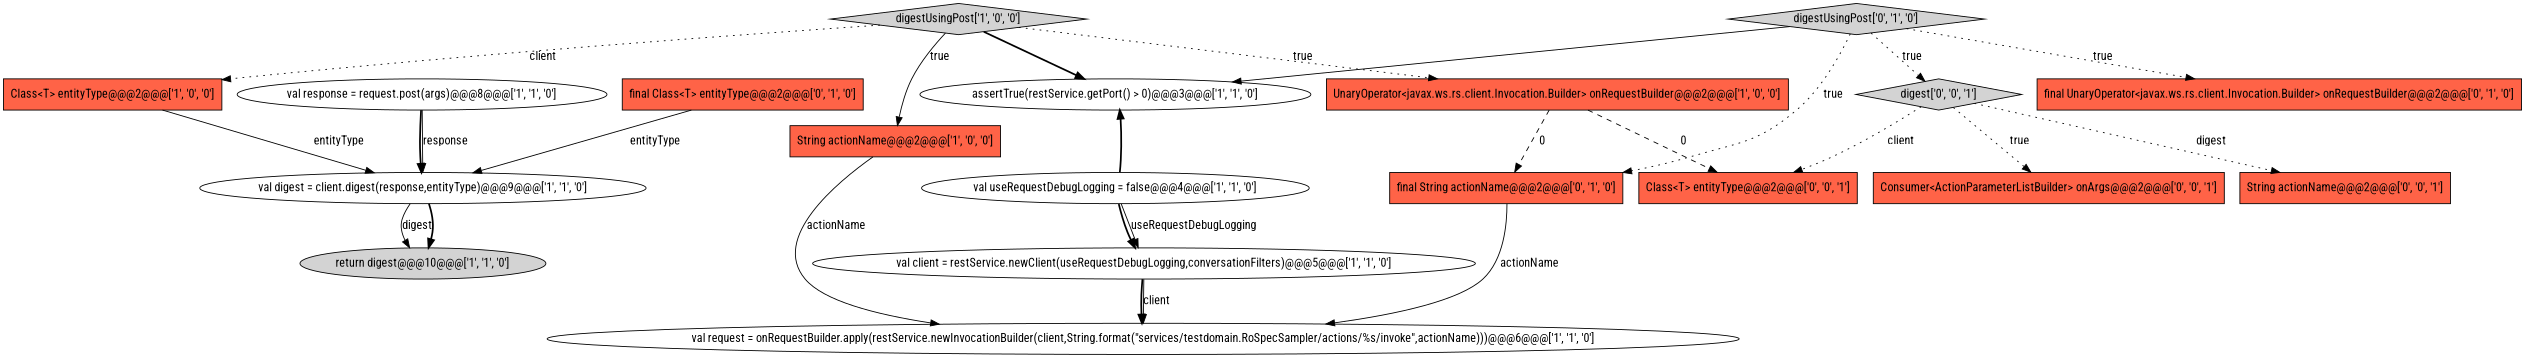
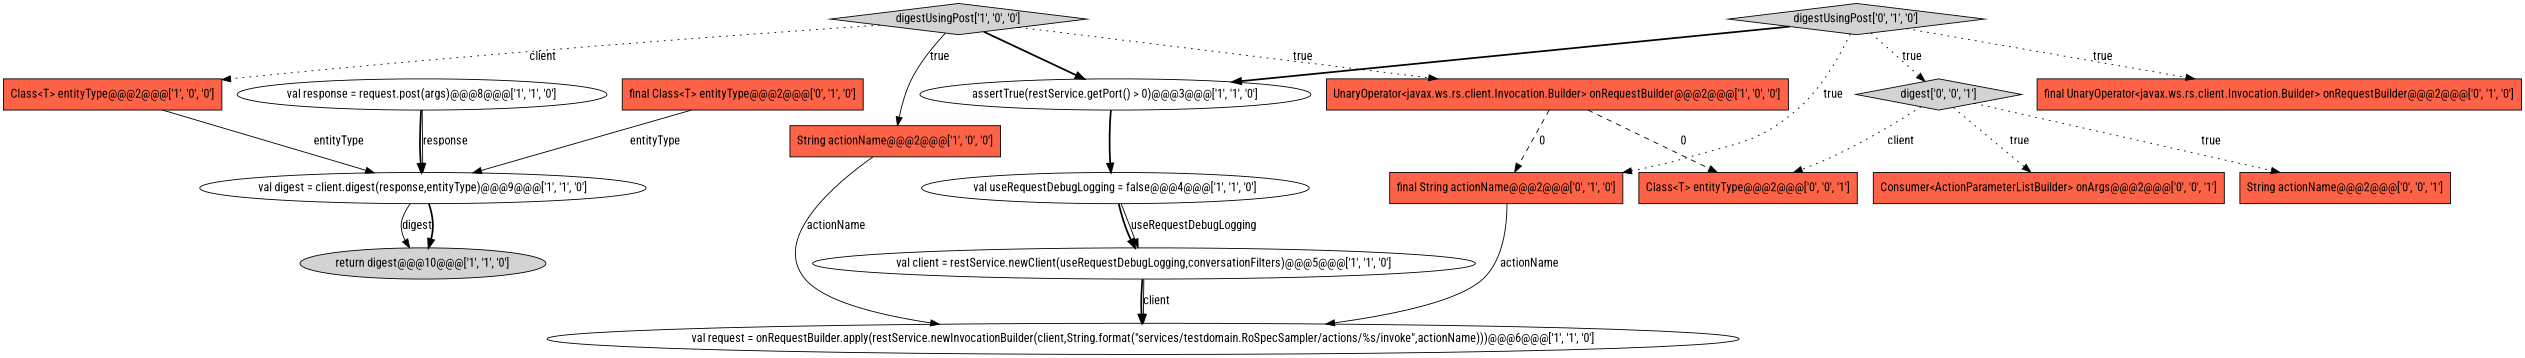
edge "digestUsingPost['0', '1', '0']" -> "assertTrue(restService.getPort() > 0)@@@3@@@['1', '1', '0']": style solid -> bold
edge "digest['0', '0', '1']" -> "String actionName@@@2@@@['0', '0', '1']": label "digest" -> "true"
edge "val useRequestDebugLogging = false@@@4@@@['1', '1', '0']" -> "assertTrue(restService.getPort() > 0)@@@3@@@['1', '1', '0']": reversed
